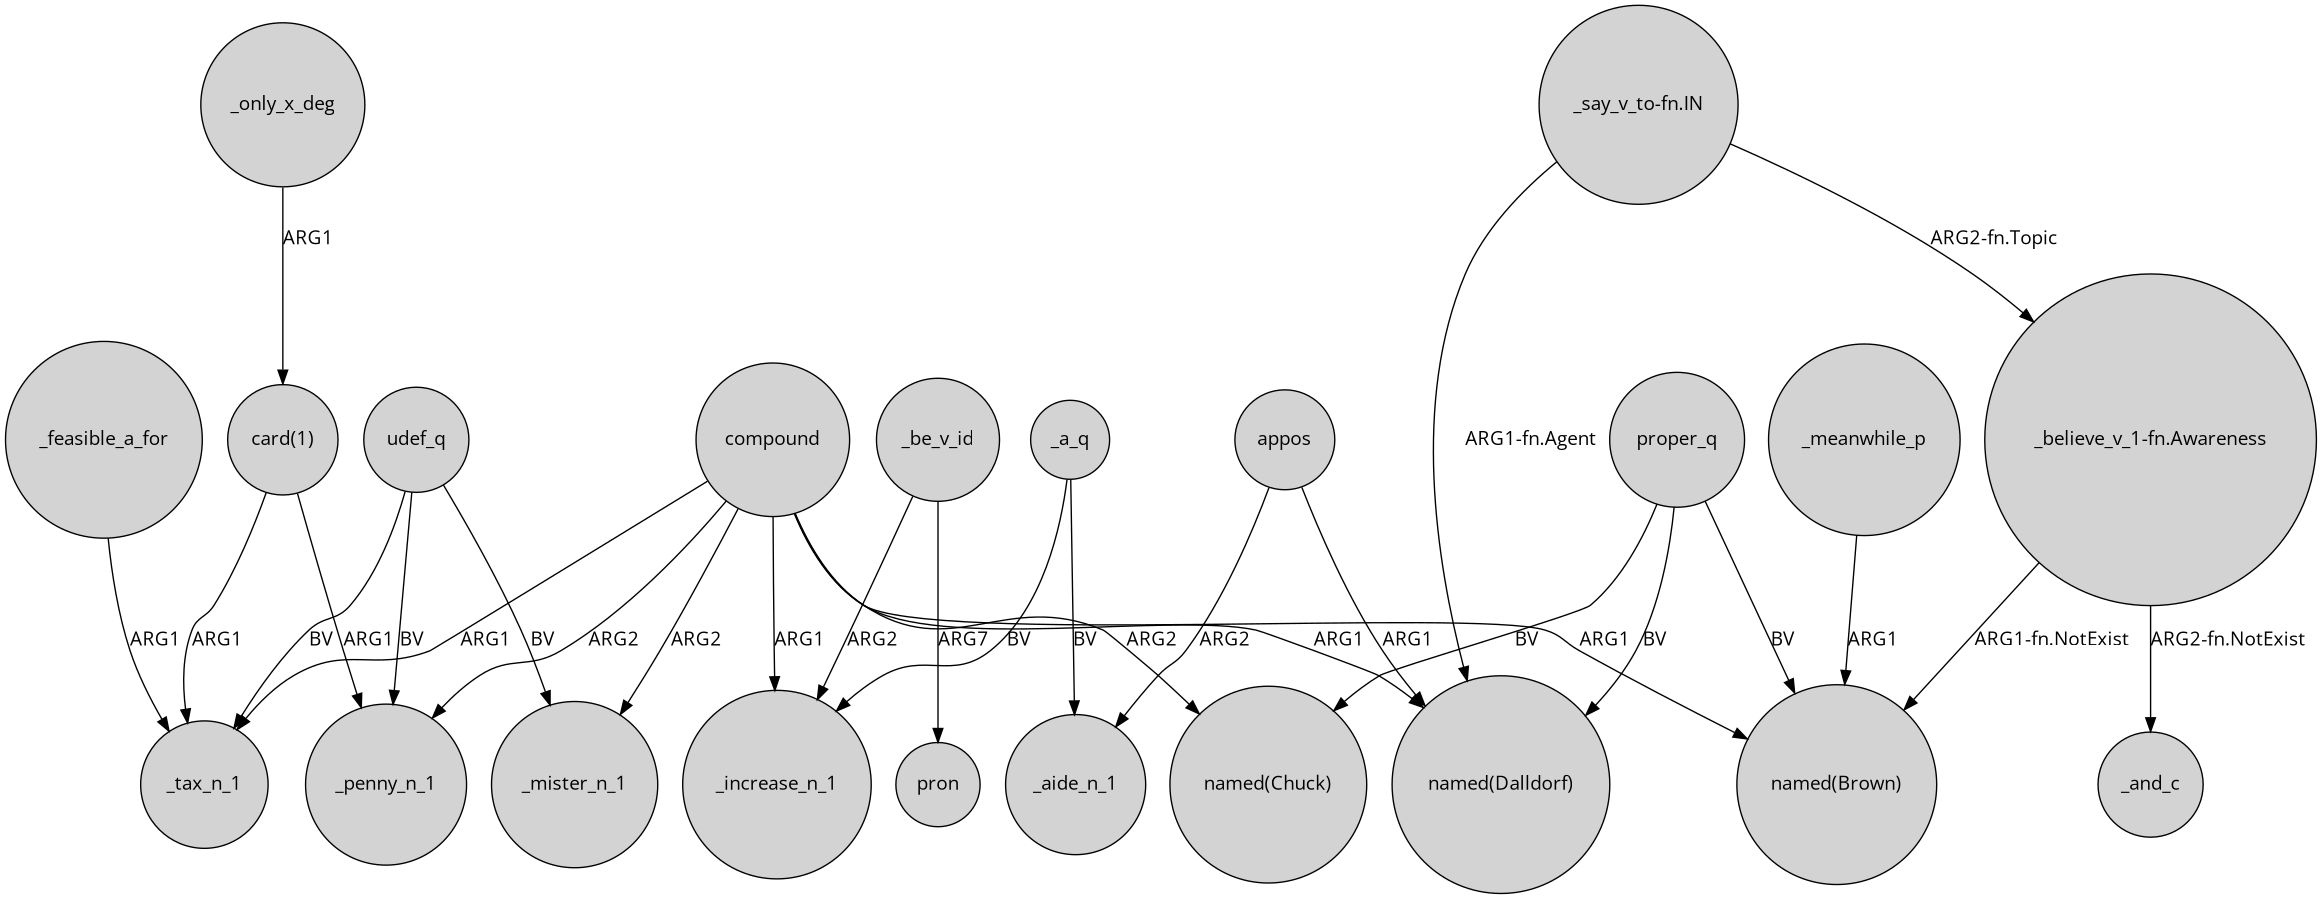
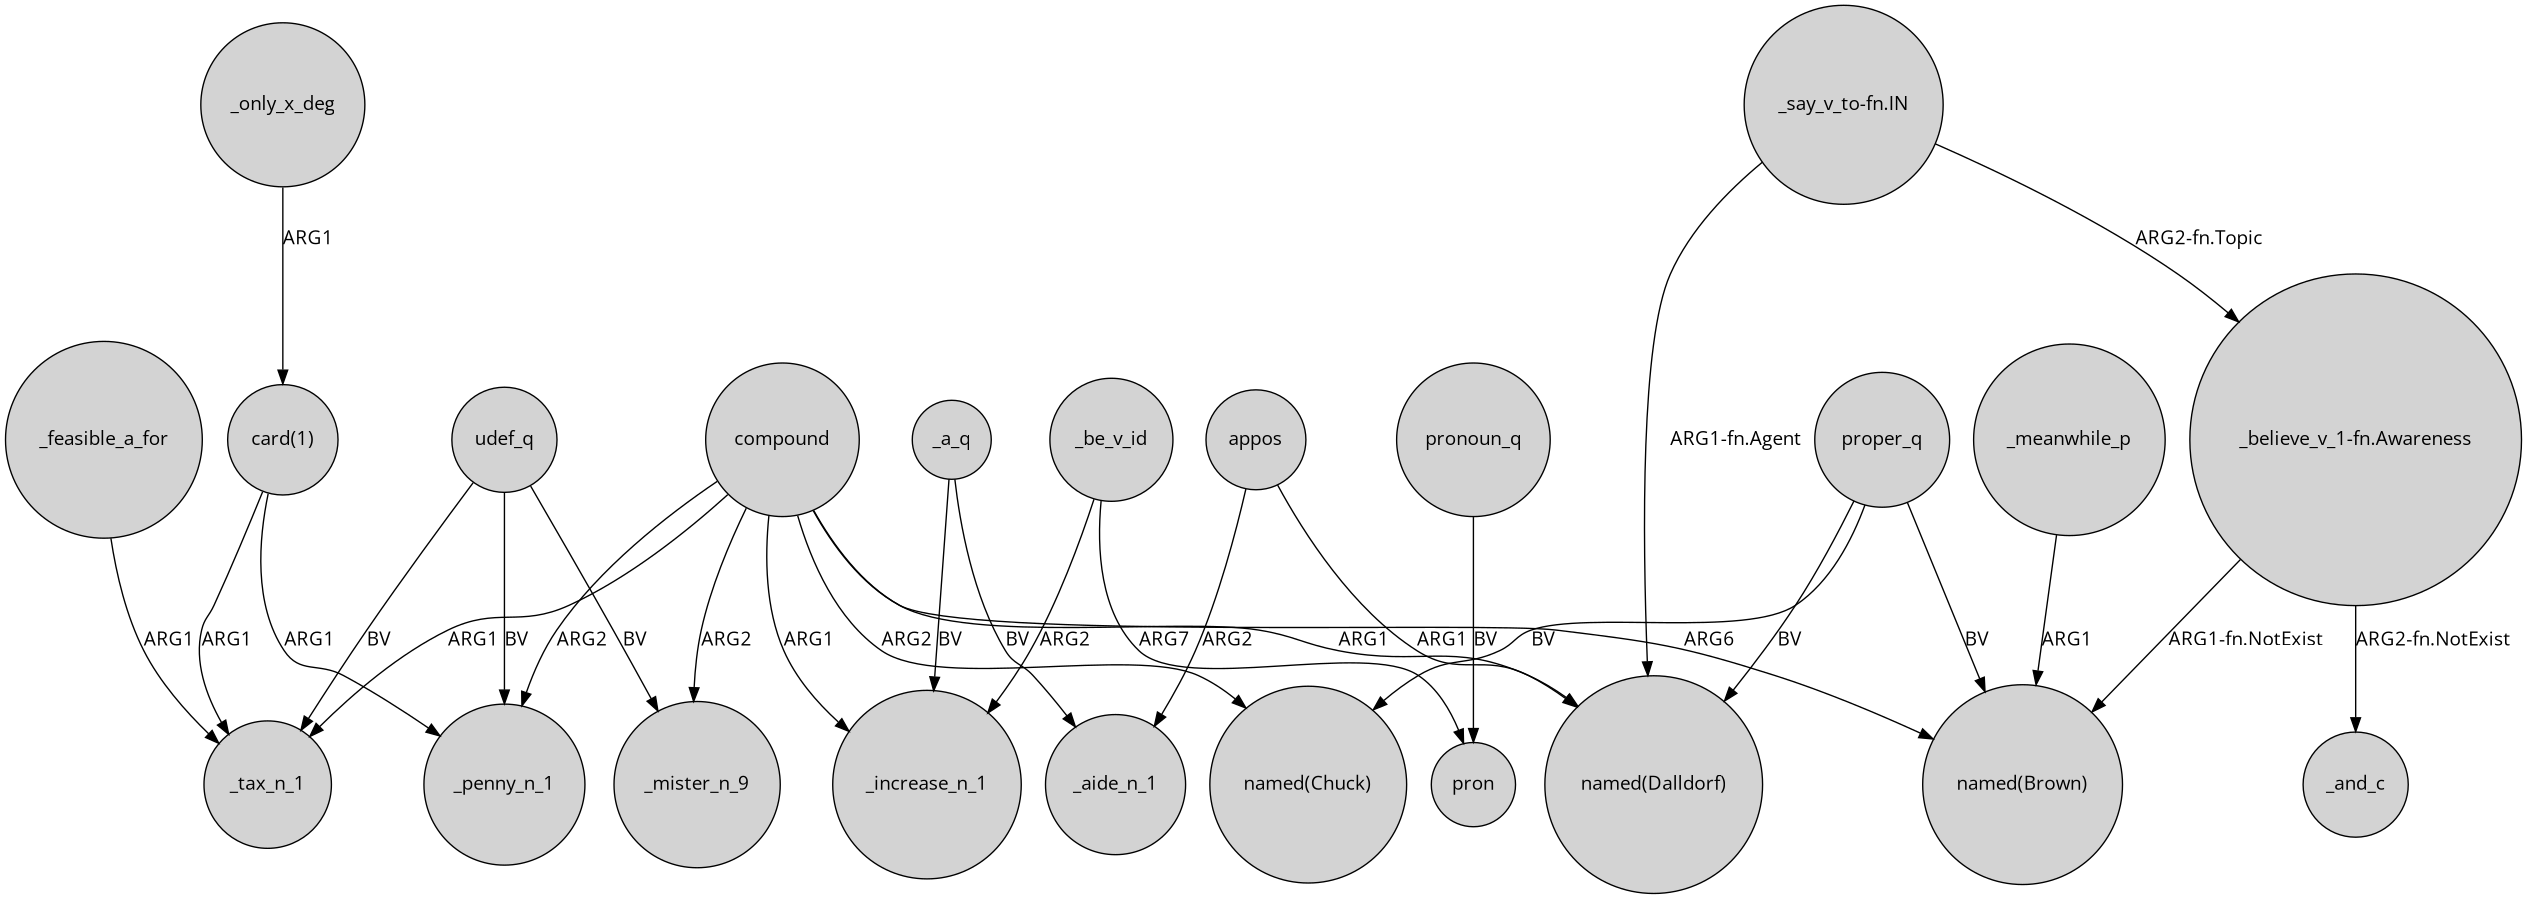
node "pronoun_q": added
edge "compound" -> "named(Brown)": label "ARG1" -> "ARG6"
node "_mister_n_1": label "_mister_n_1" -> "_mister_n_9"
